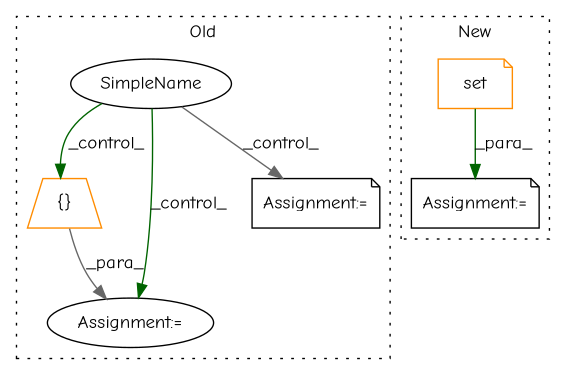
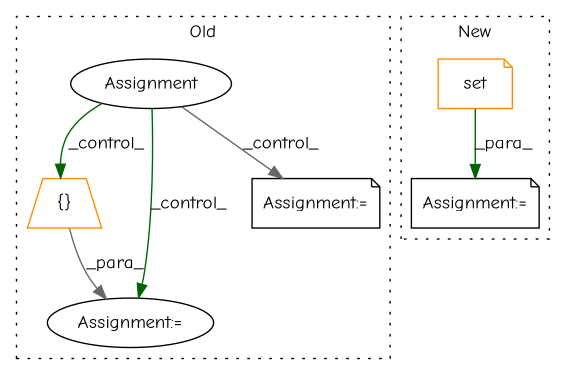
node "SimpleName": label "SimpleName" -> "Assignment"
